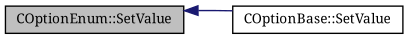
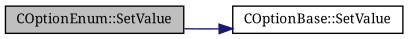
edge "COptionBase::SetValue" -> "COptionEnum::SetValue": reversed
